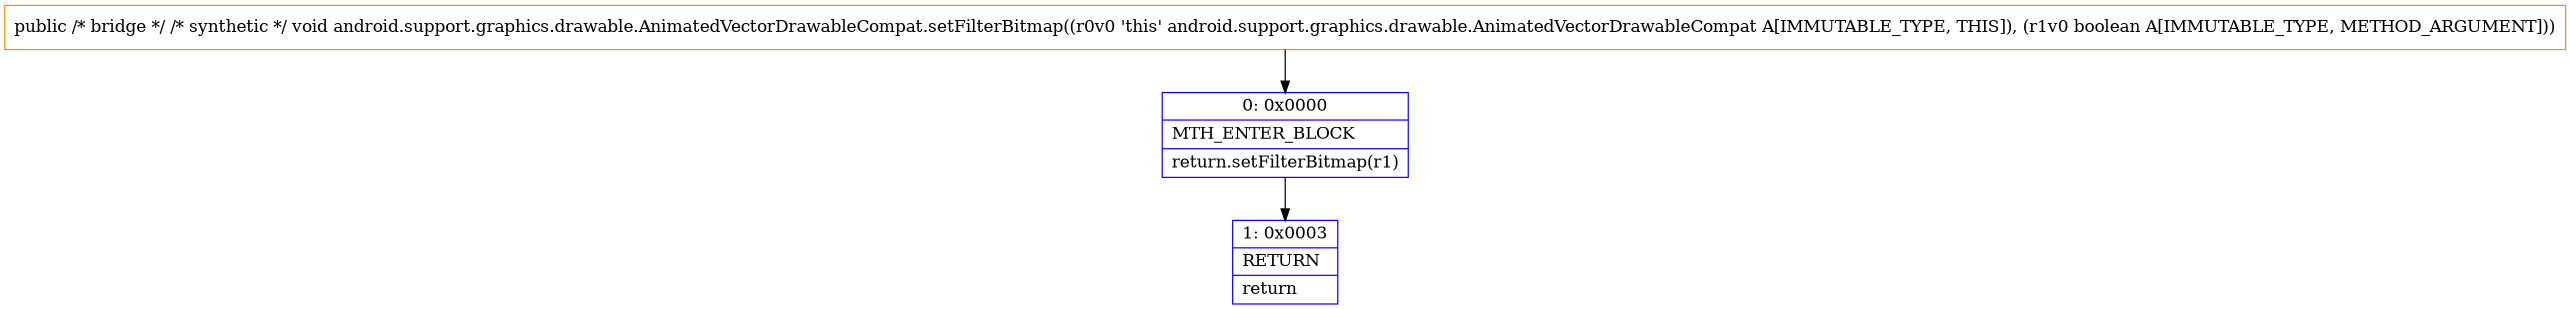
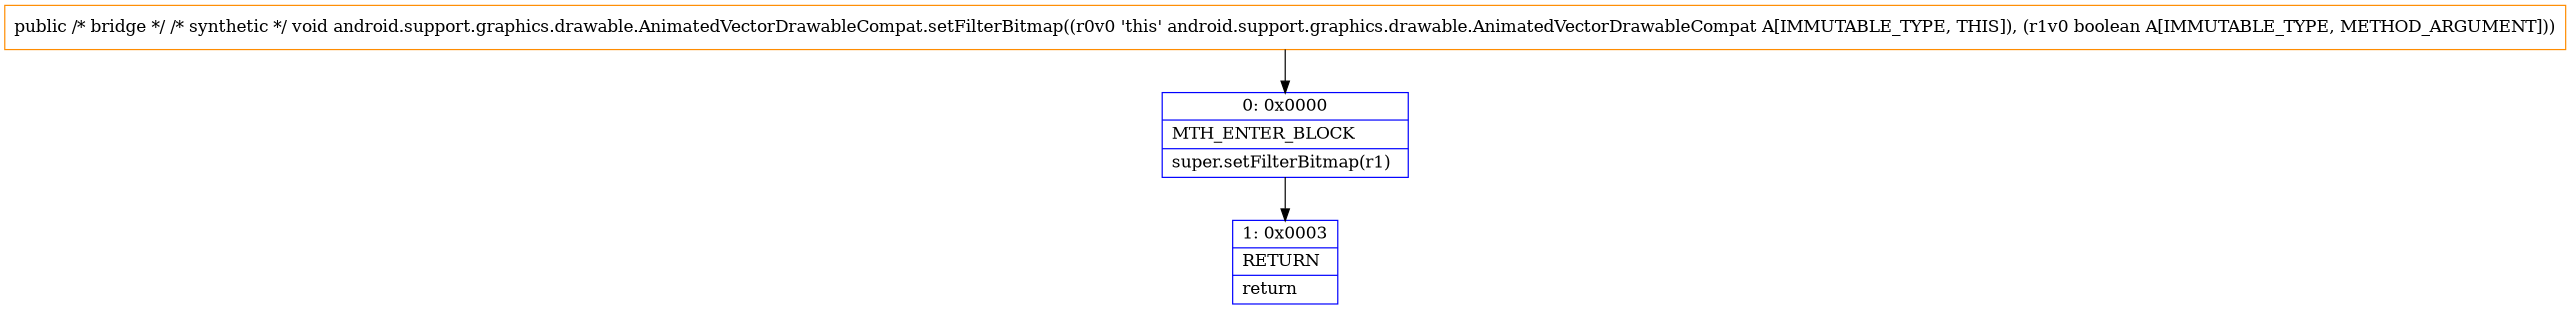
node "0: 0x0000": text "return.setFilterBitmap(r1)" -> "super.setFilterBitmap(r1)"
